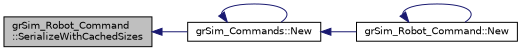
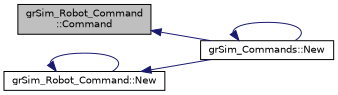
node "grSim_Robot_Command ::SerializeWithCachedSizes": label "grSim_Robot_Command ::SerializeWithCachedSizes" -> "grSim_Robot_Command ::Command"
edge "grSim_Robot_Command::New" -> "grSim_Commands::New": reversed
